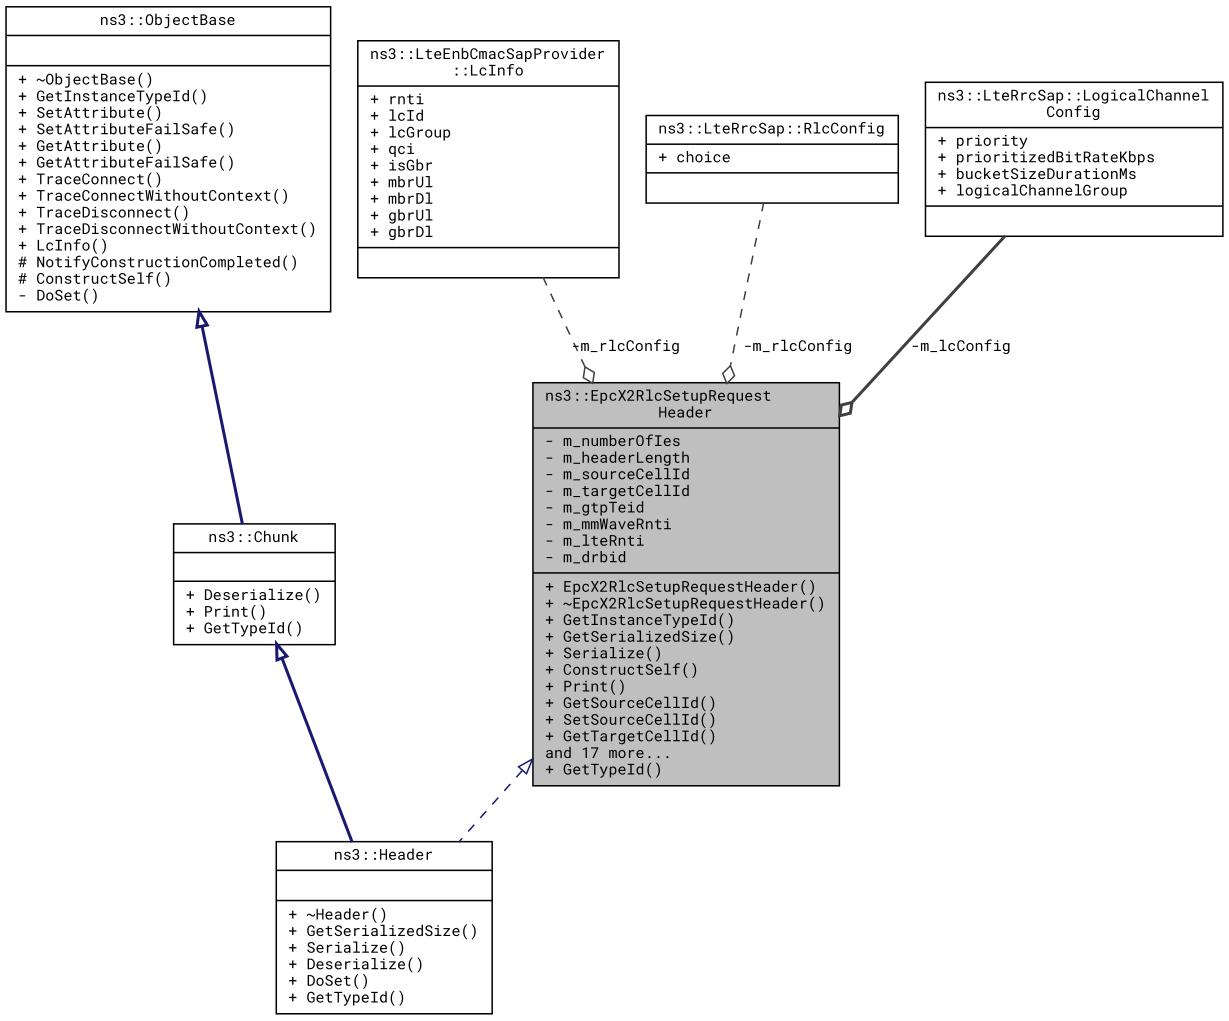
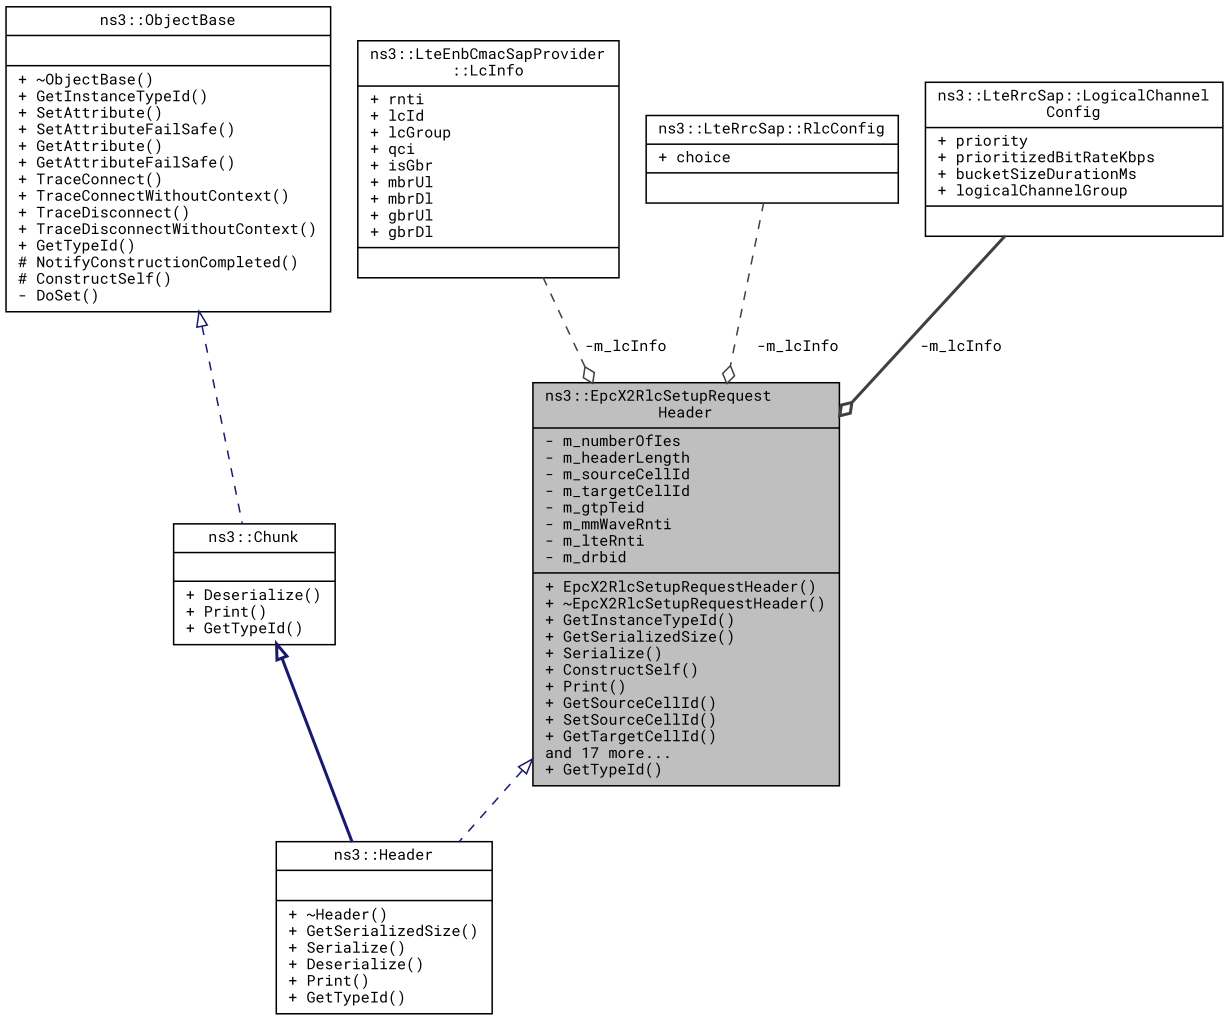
node "ns3::ObjectBase": text "+ LcInfo()" -> "+ GetTypeId()"
edge "ns3::LteEnbCmacSapProvider" -> "ns3::EpcX2RlcSetupRequest": label " -m_rlcConfig" -> " -m_lcInfo"
edge "ns3::LteRrcSap::RlcConfig" -> "ns3::EpcX2RlcSetupRequest": label " -m_rlcConfig" -> " -m_lcInfo"
edge "ns3::LteRrcSap::LogicalChannel" -> "ns3::EpcX2RlcSetupRequest": label " -m_lcConfig" -> " -m_lcInfo"
edge "ns3::Chunk" -> "ns3::ObjectBase": style bold -> dashed
node "ns3::Header": text "+ DoSet()" -> "+ Print()"
